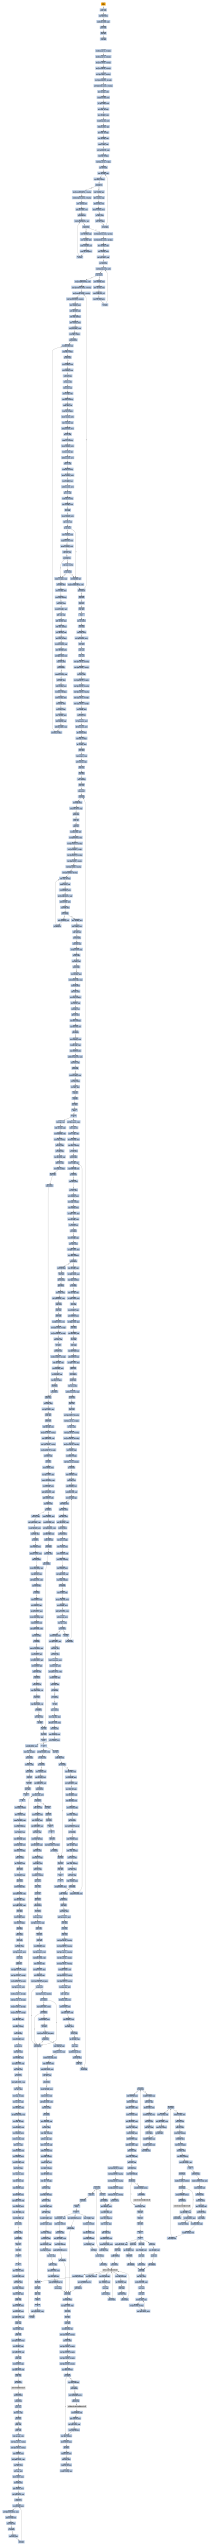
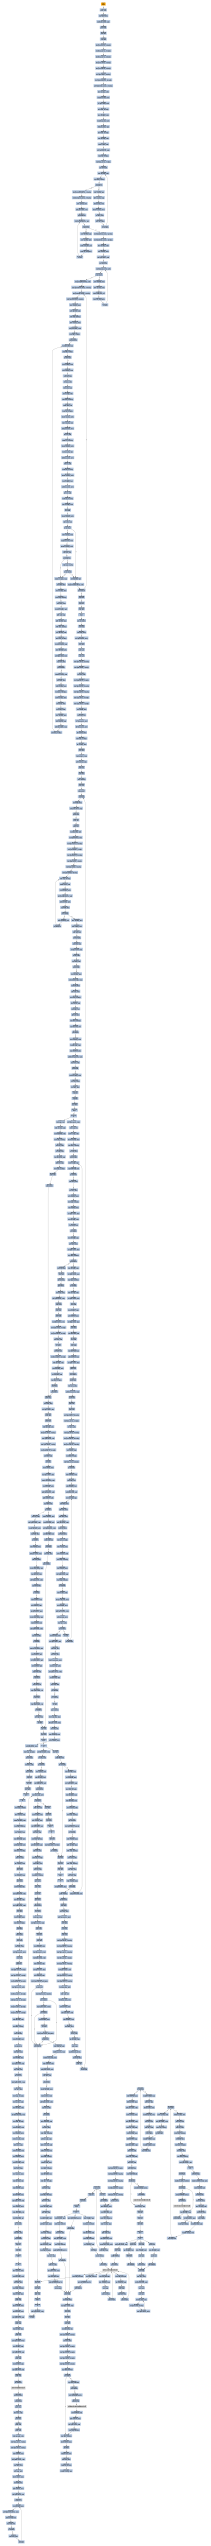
node "0x010051b1 movl $0x2<UINT32>, -16(%ebp)": added
